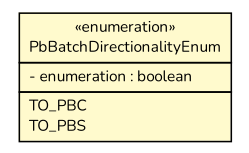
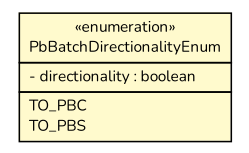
node "PbBatchDirectionalityEnum": text "- enumeration : boolean" -> "- directionality : boolean"
